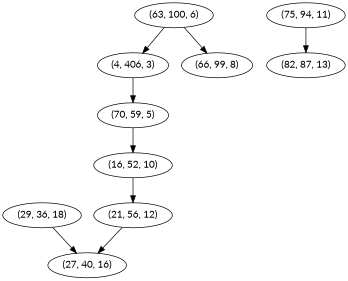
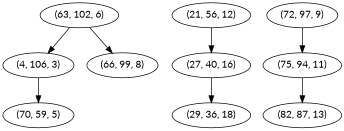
node "(63, 100, 6)": label "(63, 100, 6)" -> "(63, 102, 6)"
node "(72, 97, 9)": added
node "(4, 406, 3)": label "(4, 406, 3)" -> "(4, 106, 3)"
node "(16, 52, 10)": removed
edge "(29, 36, 18)" -> "(27, 40, 16)": reversed
